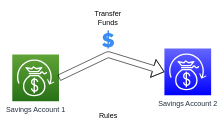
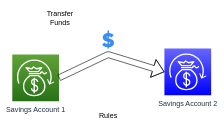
node "Transfer Funds": moved (108, 18) -> (60, 18)
